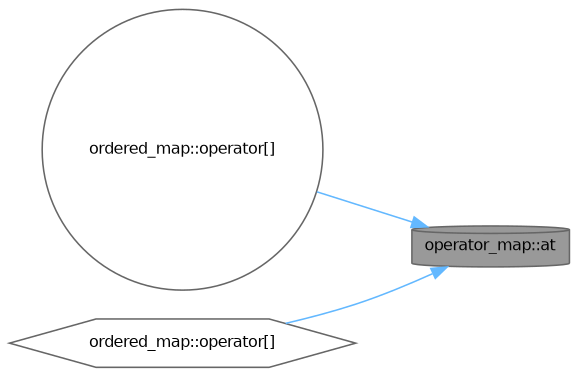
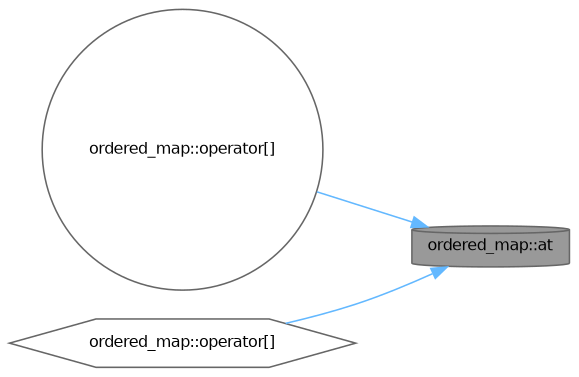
node "operator_map::at": label "operator_map::at" -> "ordered_map::at"
